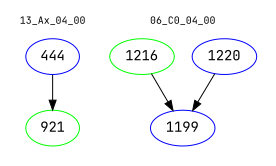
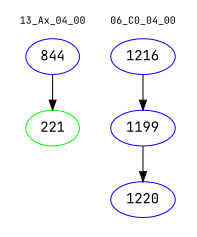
node "444": label "444" -> "844"
node "1216": color green -> blue
edge "1220" -> "1199": reversed
node "921": label "921" -> "221"
